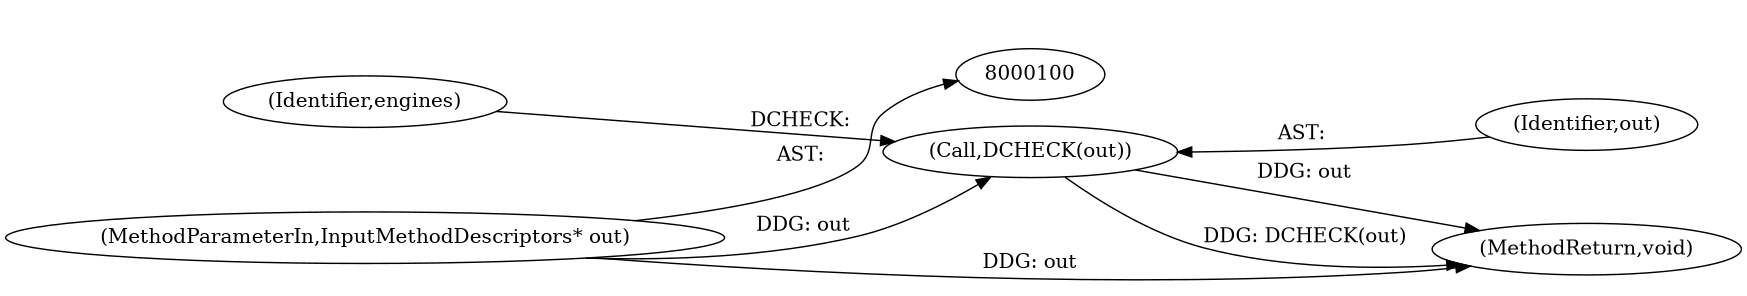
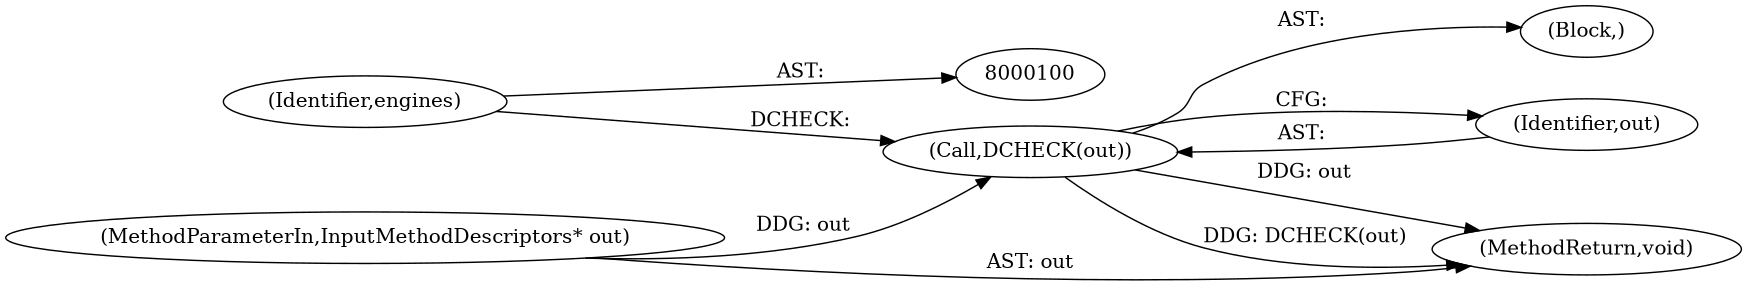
node "(Block,)": added
edge "(Call,DCHECK(out))" -> "(Identifier,out)": added, label "CFG:"
edge "(MethodParameterIn,InputMethodDescriptors* out)" -> "8000100": now "(Identifier,engines)" -> "8000100"
edge "(MethodParameterIn,InputMethodDescriptors* out)" -> "(MethodReturn,void)": label "DDG: out" -> "AST: out"
